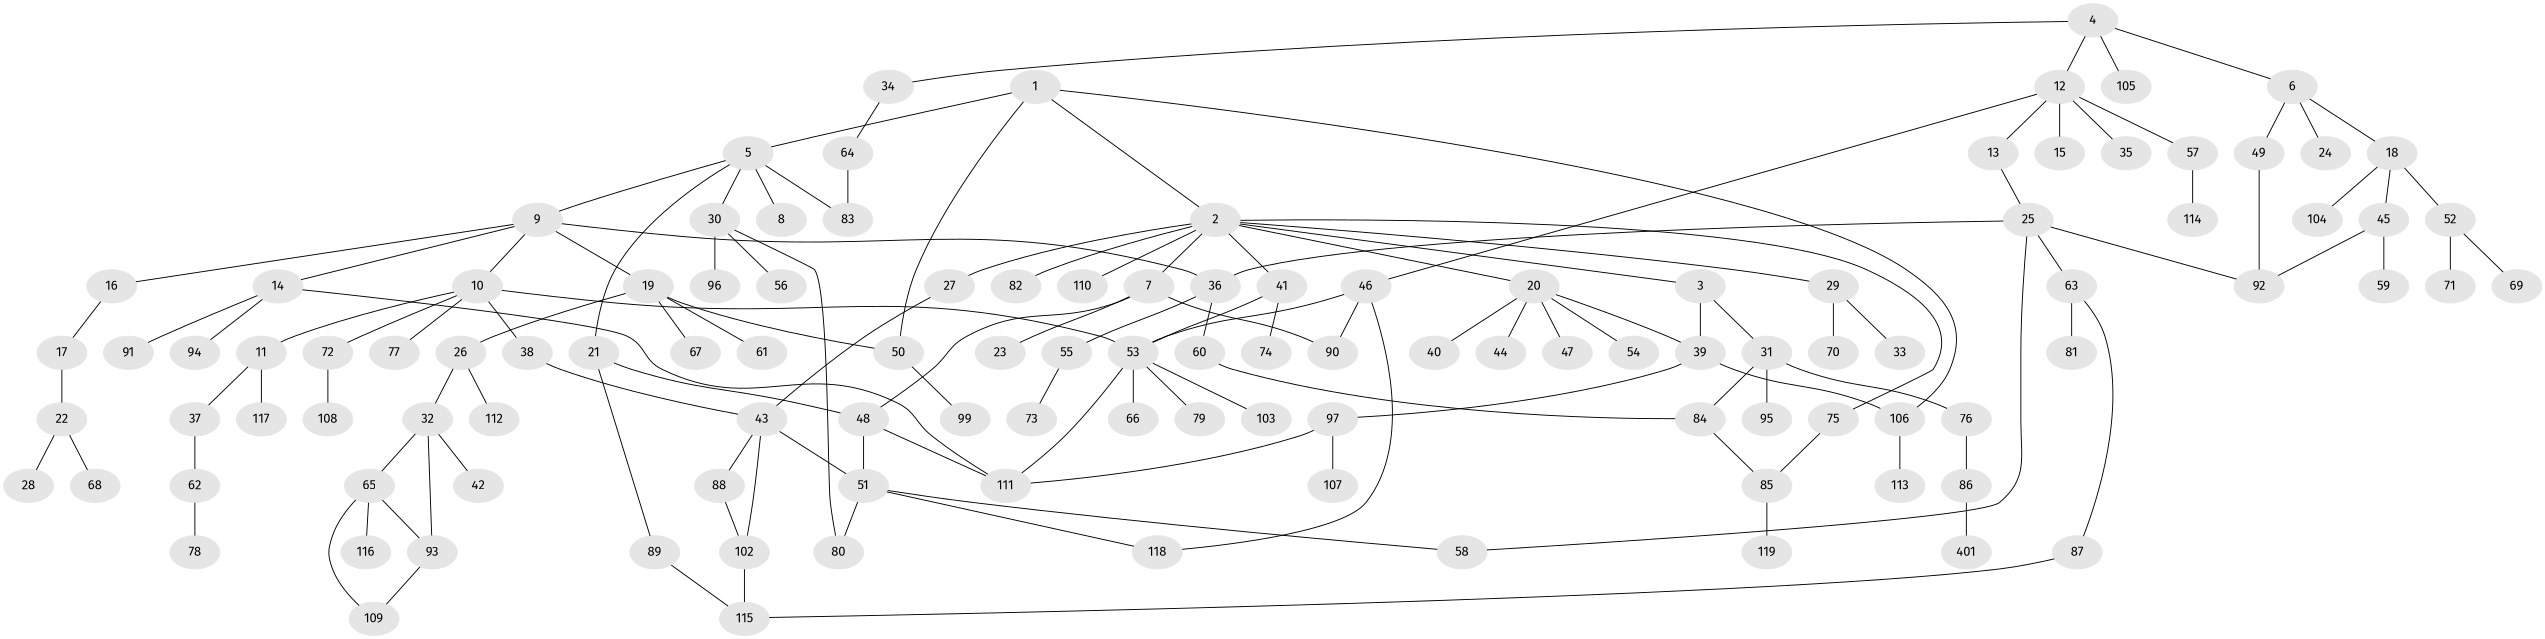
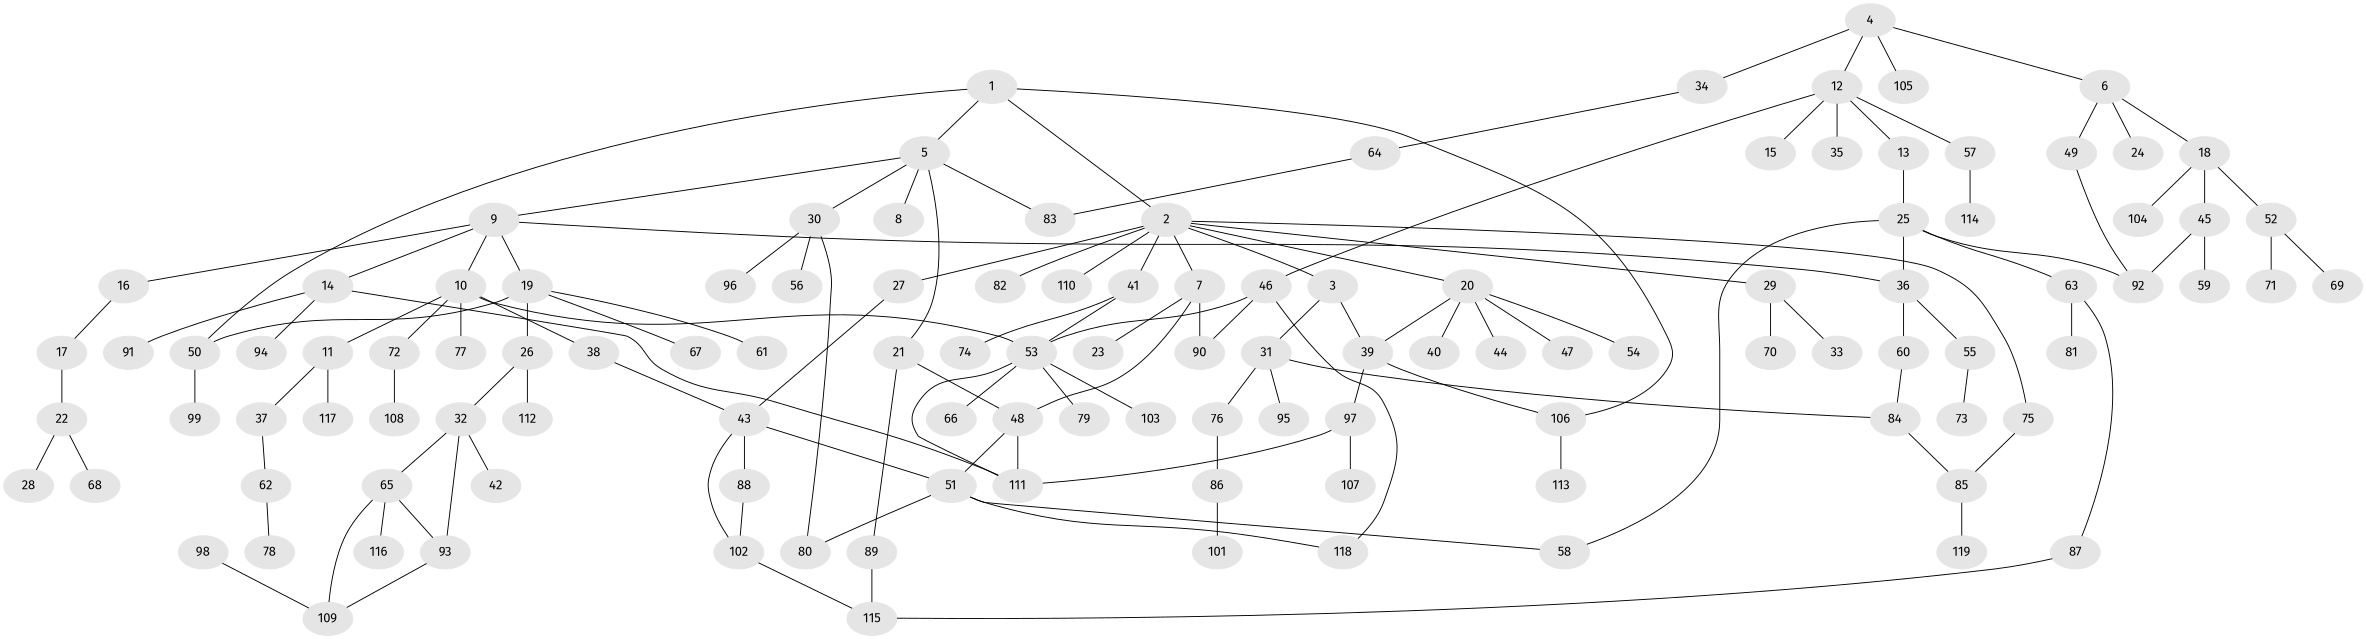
node "98": added
node "401": label "401" -> "101"
